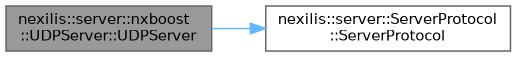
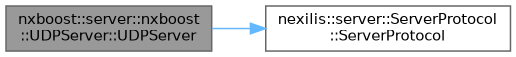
node "nexilis::server::nxboost ::UDPServer::UDPServer": label "nexilis::server::nxboost ::UDPServer::UDPServer" -> "nxboost::server::nxboost ::UDPServer::UDPServer"
